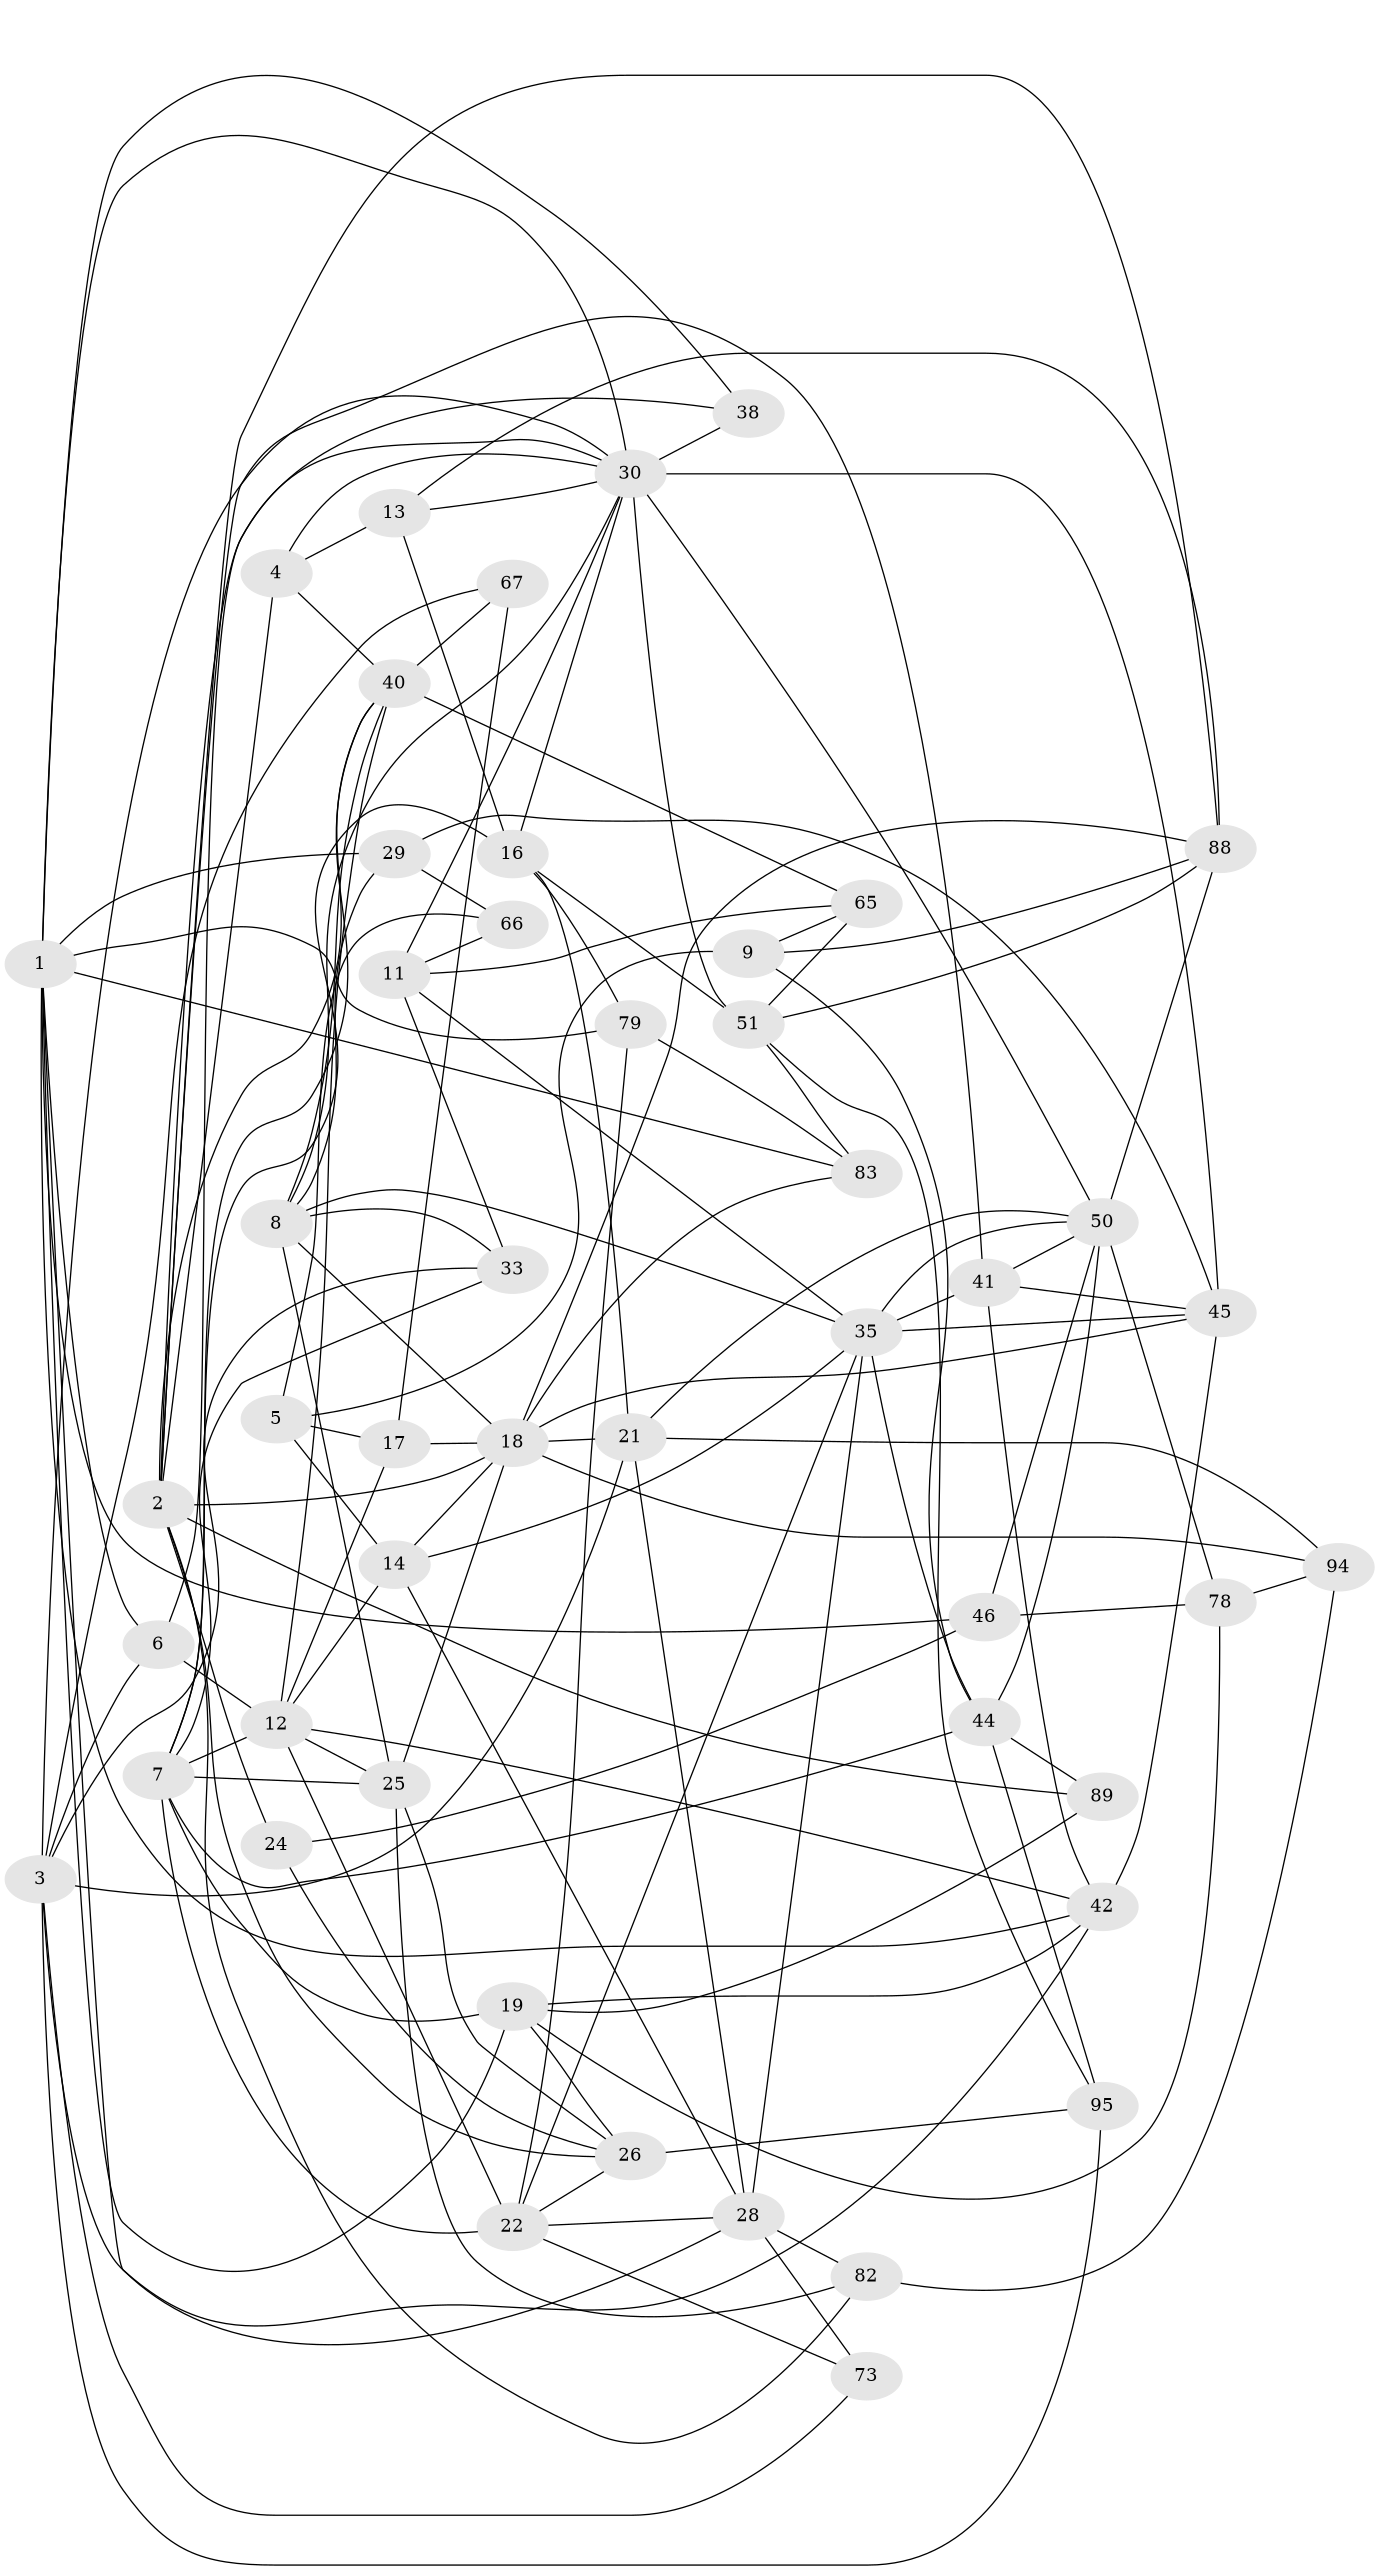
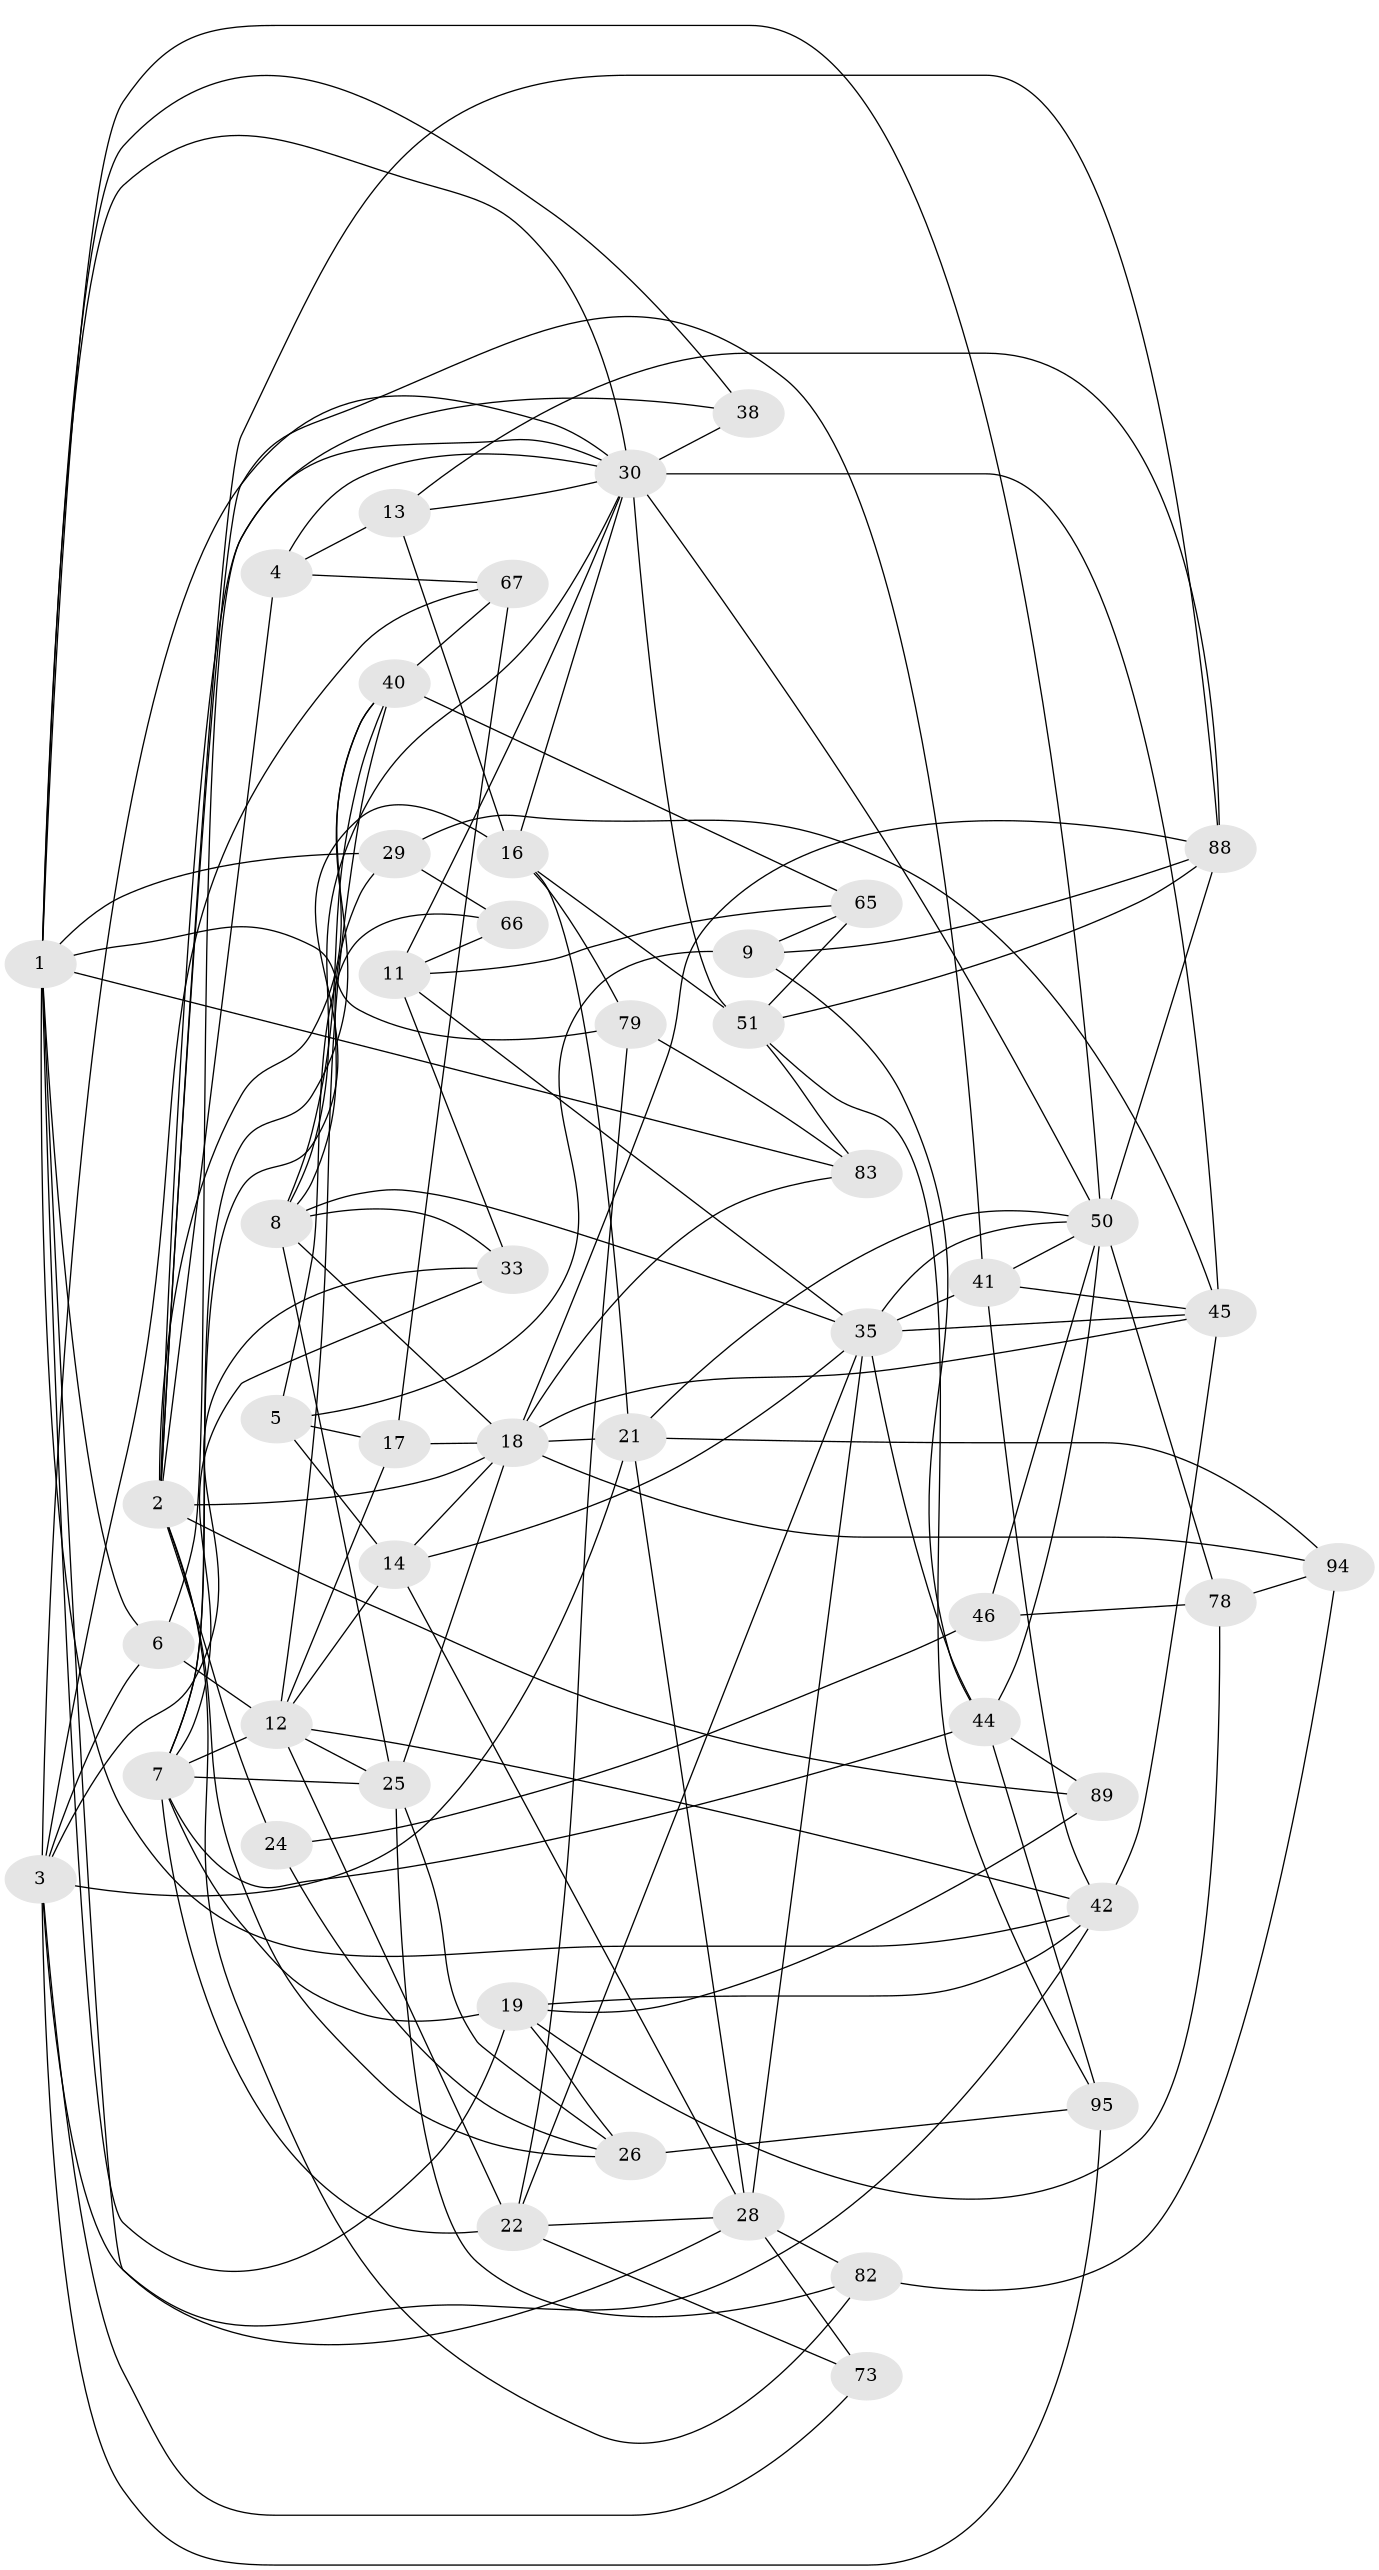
edge "4" -- "40": now "4" -- "67"
edge "1" -- "46": now "1" -- "50"
edge "26" -- "22": removed
